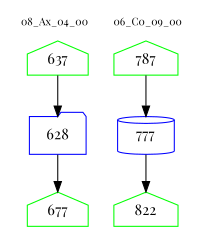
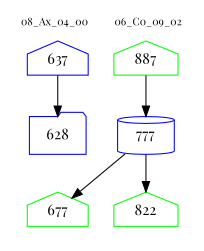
cluster "06_C0_09_00": label "06_C0_09_00" -> "06_C0_09_02"
node "637": color green -> blue
node "787": label "787" -> "887"
edge "628" -> "677": now "777" -> "677"
